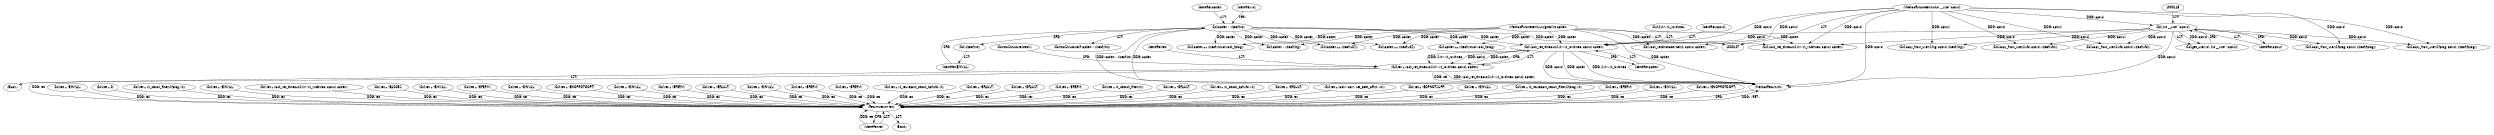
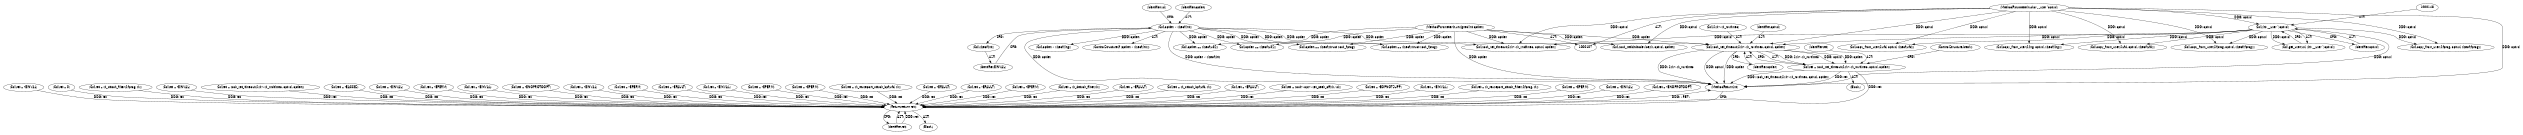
edge "(MethodParameterIn,unsigned int optlen)" -> "(Call,optlen < sizeof(ling))": removed, label "DDG: optlen"
